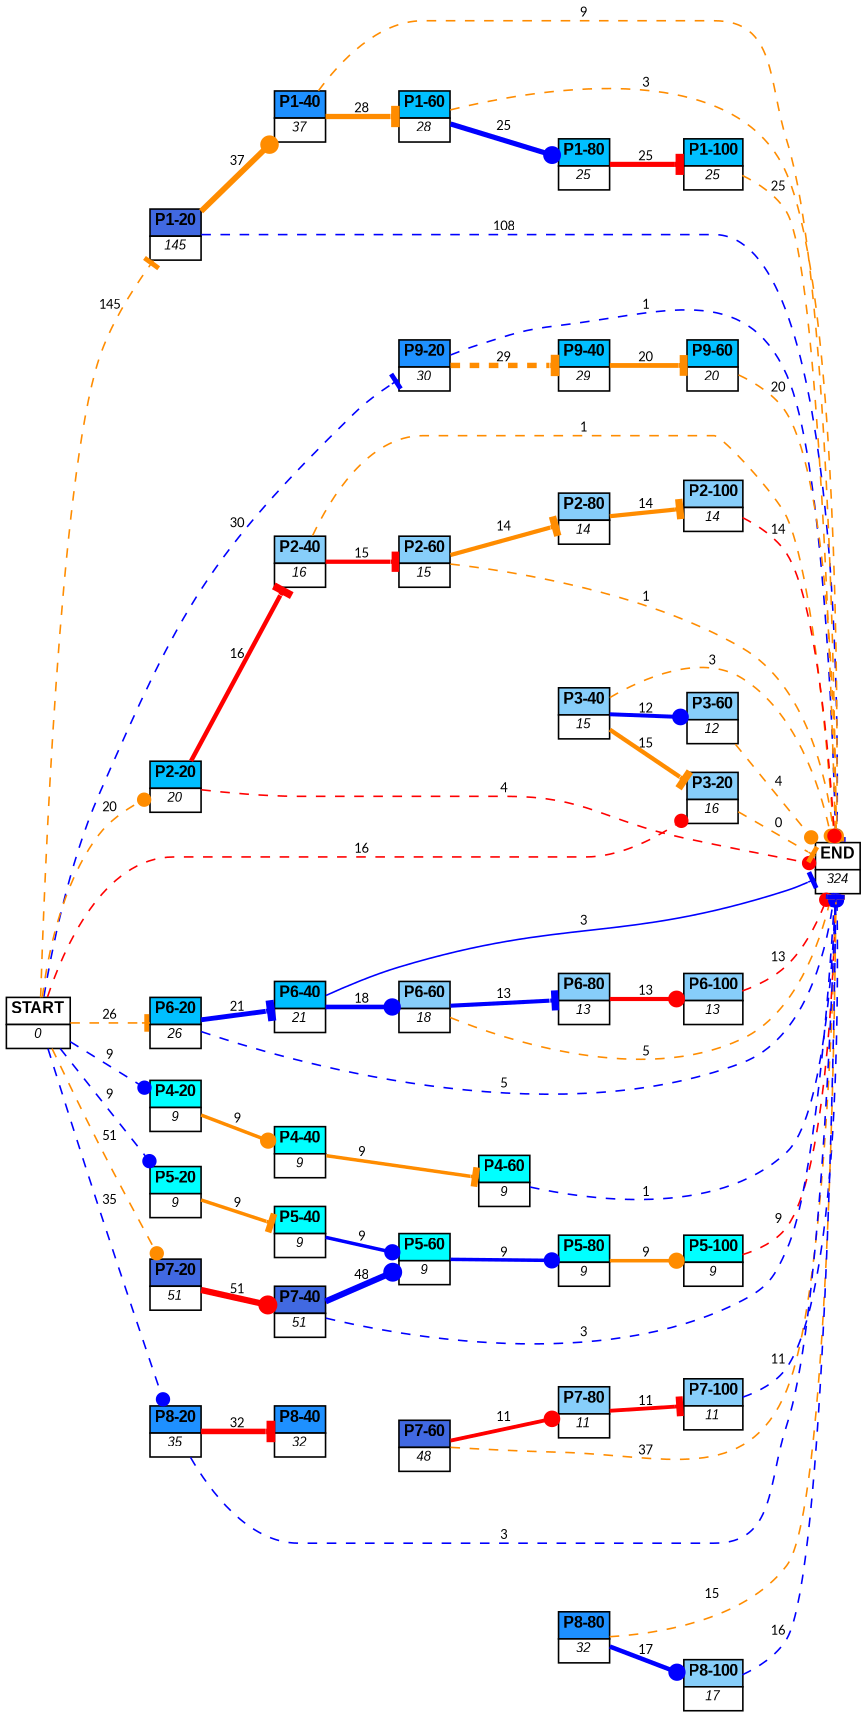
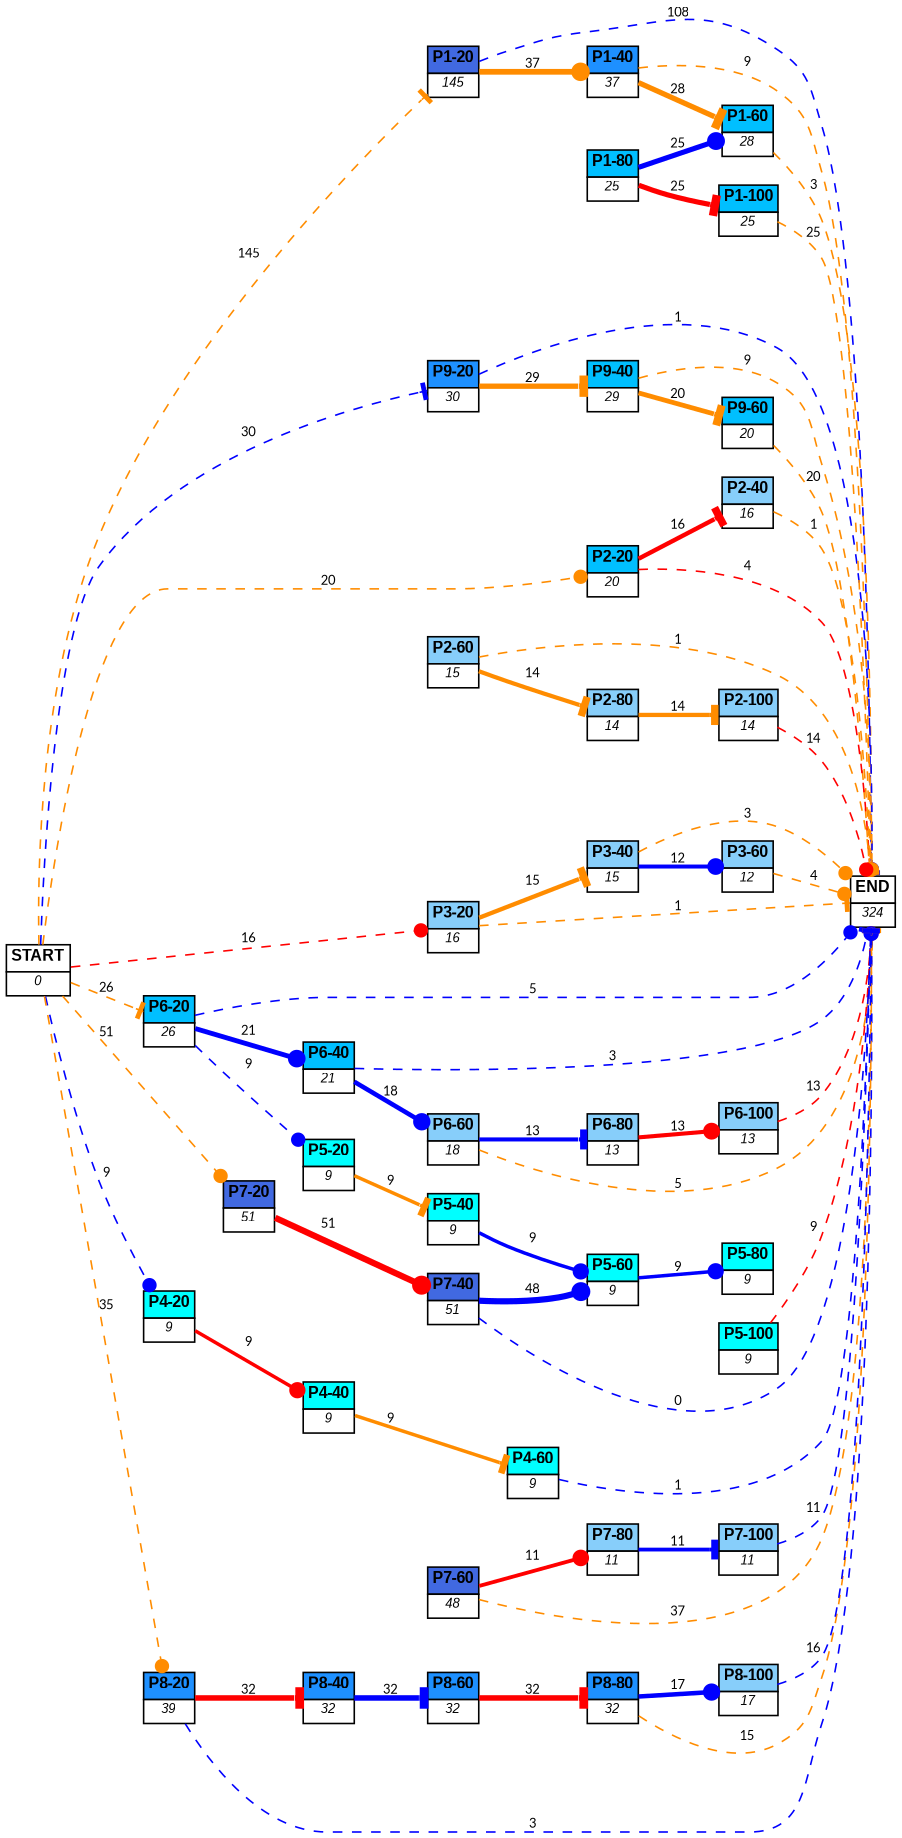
edge "P1-60" -> "P1-80": reversed
edge "P9-20" -> "P9-40": style dashed -> solid
edge "P9-40" -> "END": added, label "9"
edge "P2-40" -> "P2-60": removed, label "15"
edge "P3-40" -> "P3-20": reversed
edge "P3-20" -> "END": label "0" -> "1"
edge "P6-40" -> "END": style solid -> dashed
edge "P6-20" -> "P6-40": arrowhead tee -> dot
edge "START" -> "P5-20": now "P6-20" -> "P5-20"
edge "P4-20" -> "P4-40": color darkorange -> red
edge "START" -> "P8-20": color blue -> darkorange
edge "P5-80" -> "P5-100": removed, label "9"
edge "P7-40" -> "END": label "3" -> "0"
edge "P7-80" -> "P7-100": color red -> blue
node "P8-20": text "35" -> "39"
node "P8-60": added
